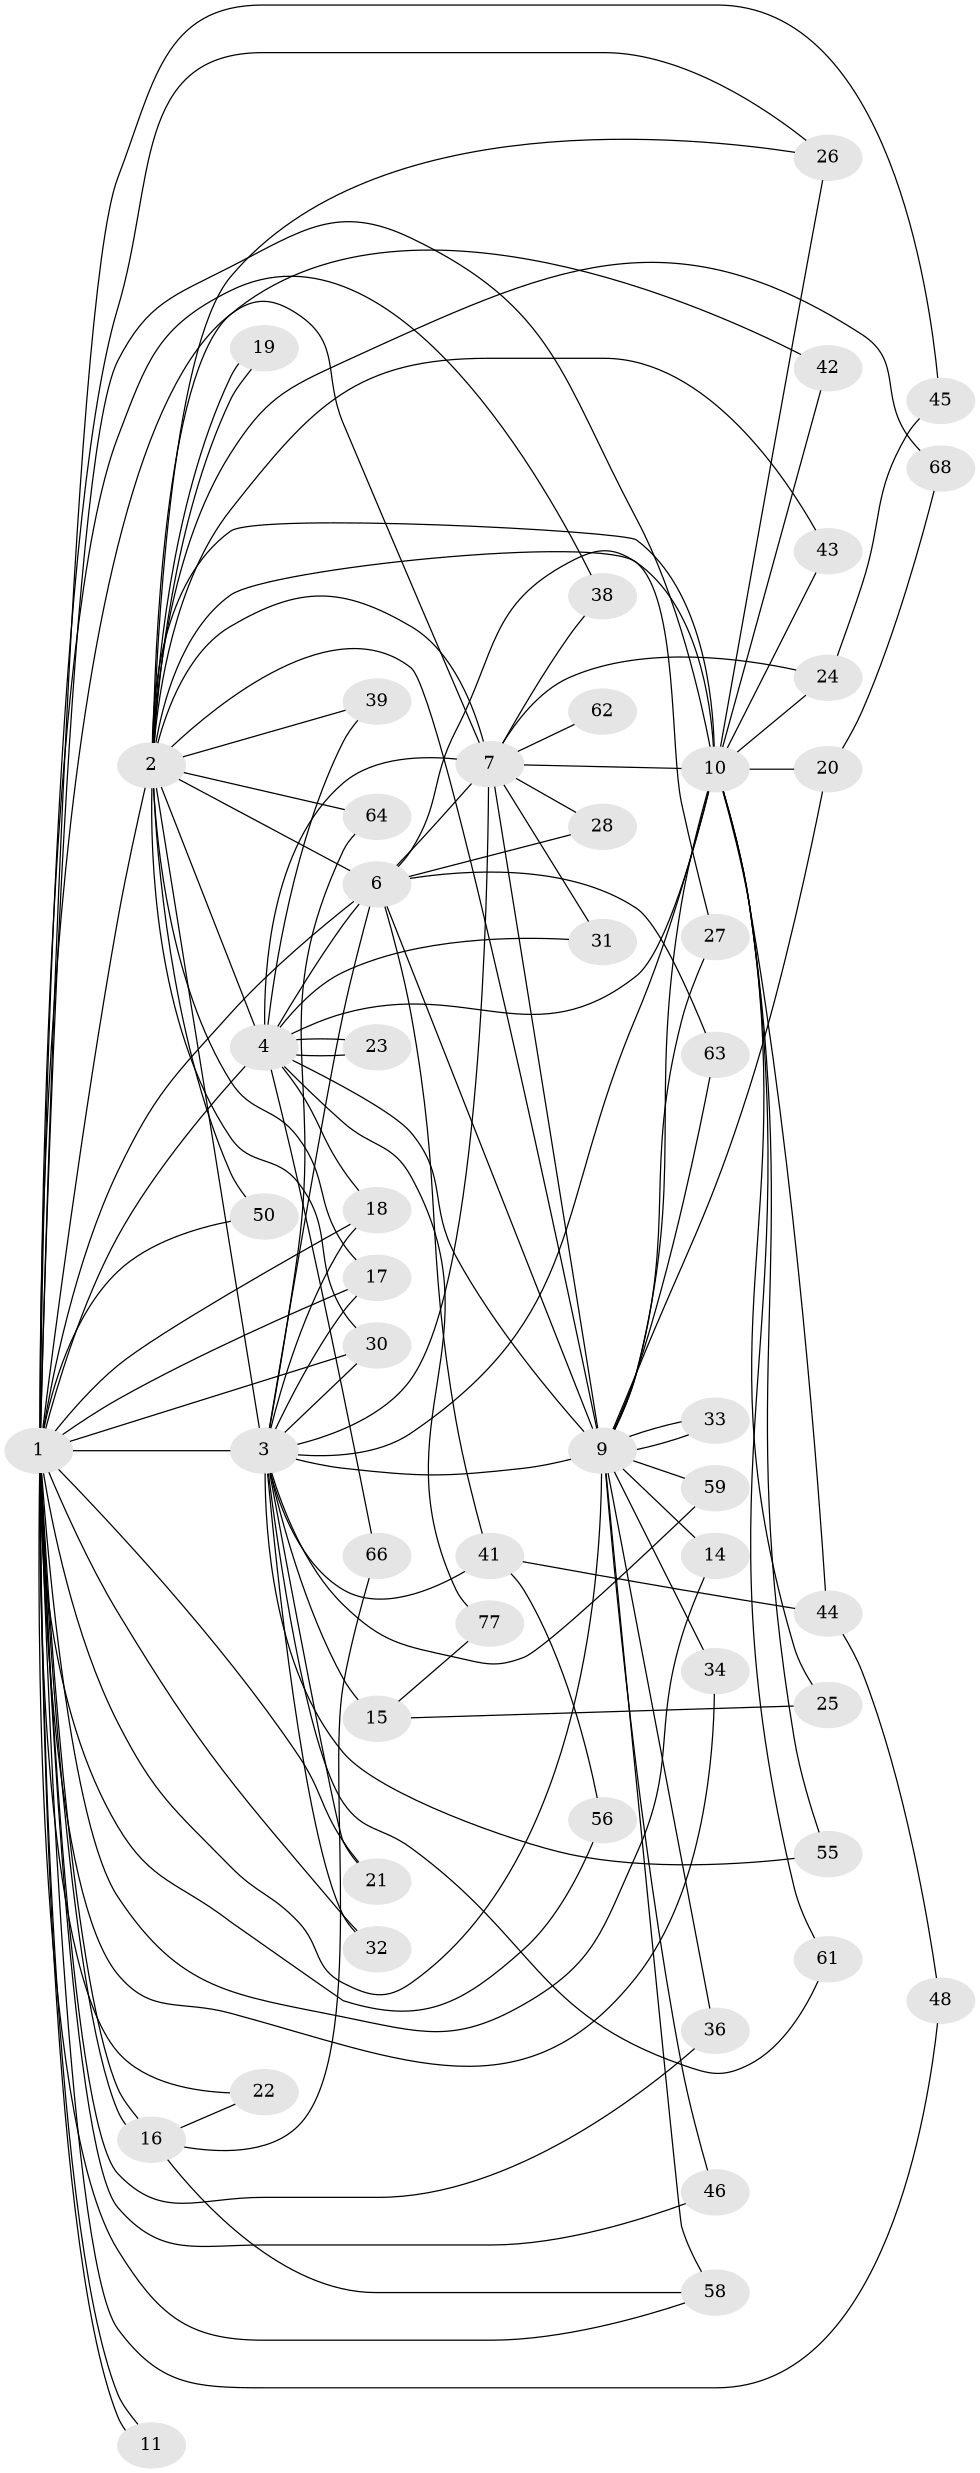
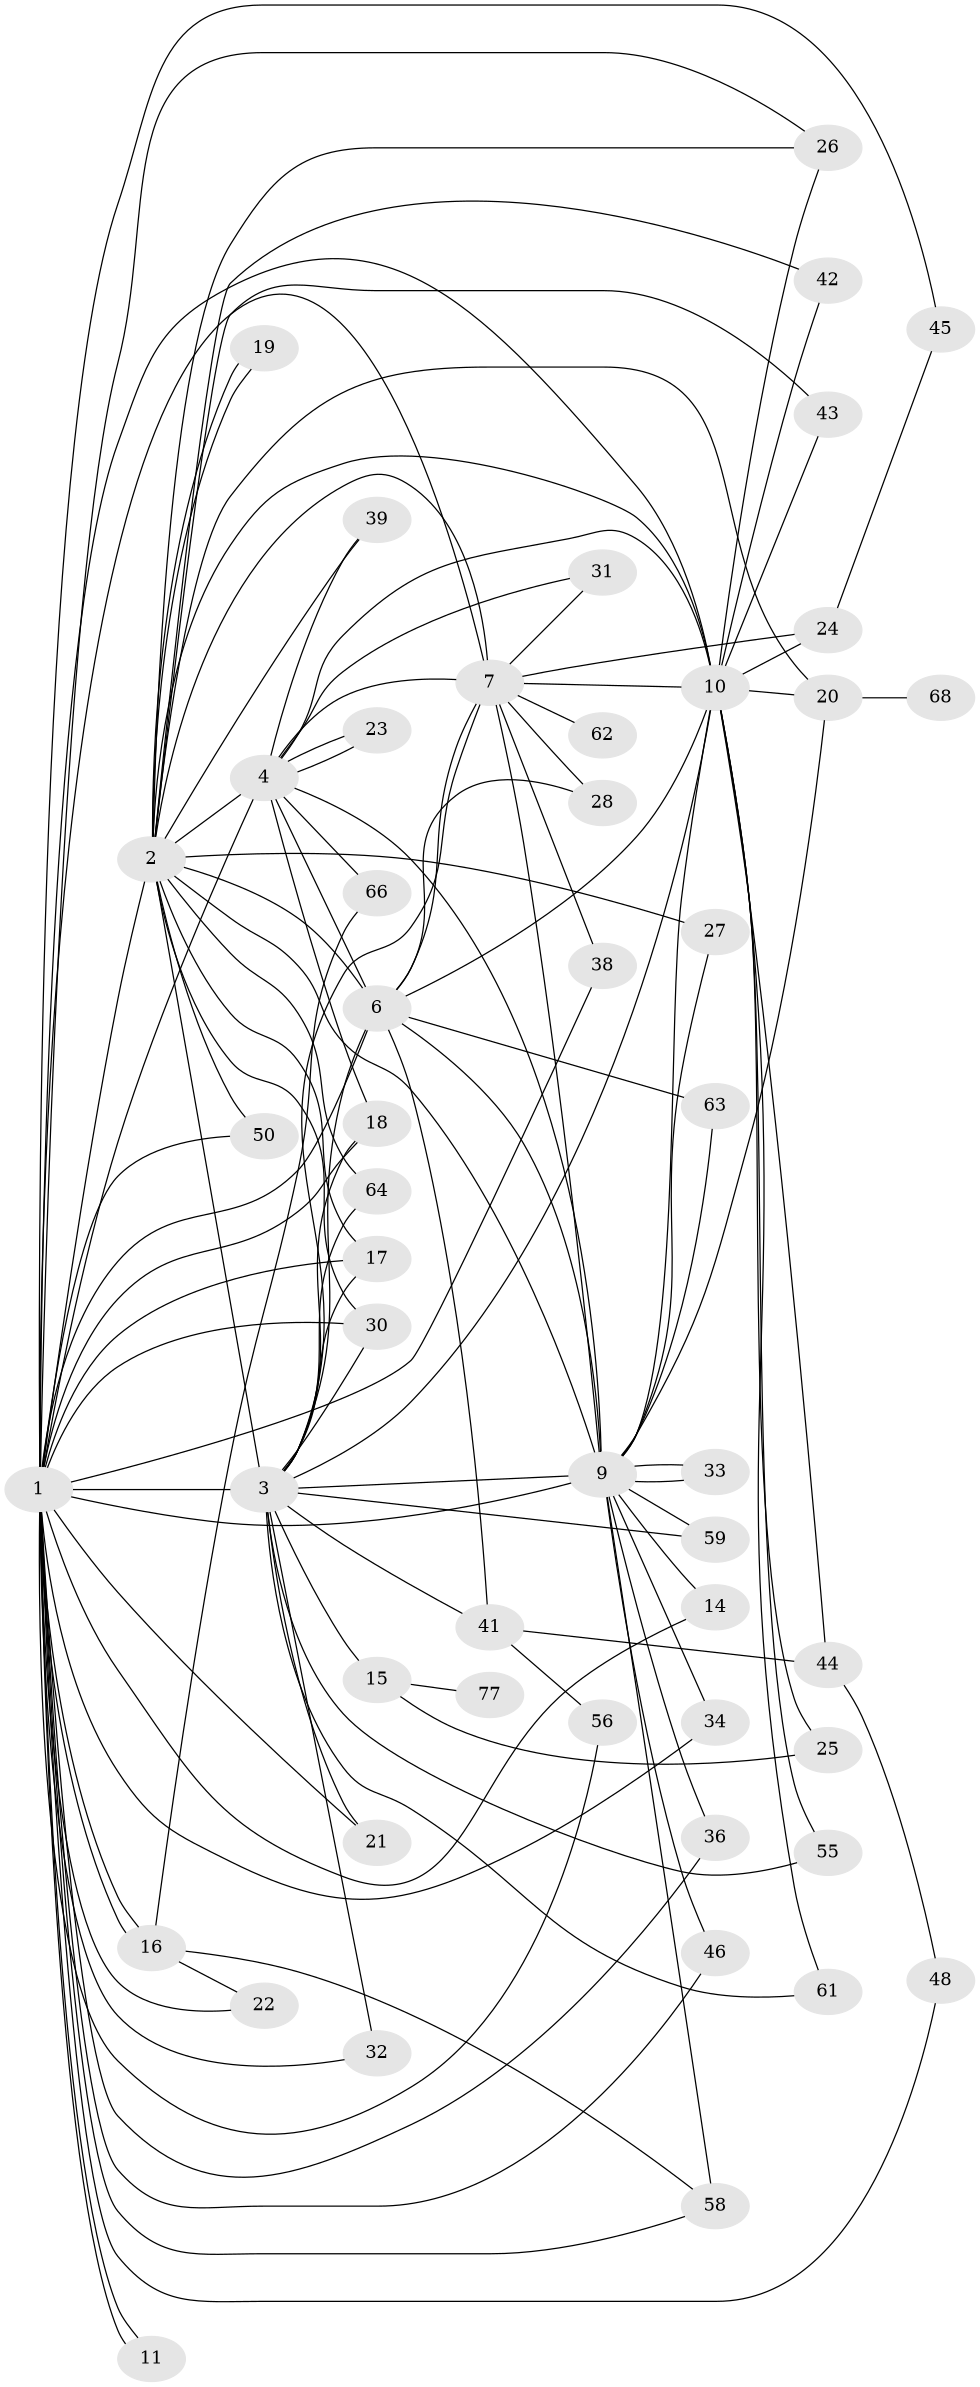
edge "68" -- "2": now "20" -- "2"
edge "4" -- "77": removed
